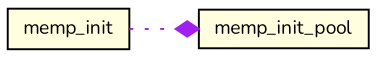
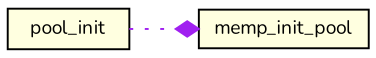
node "memp_init": label "memp_init" -> "pool_init"
